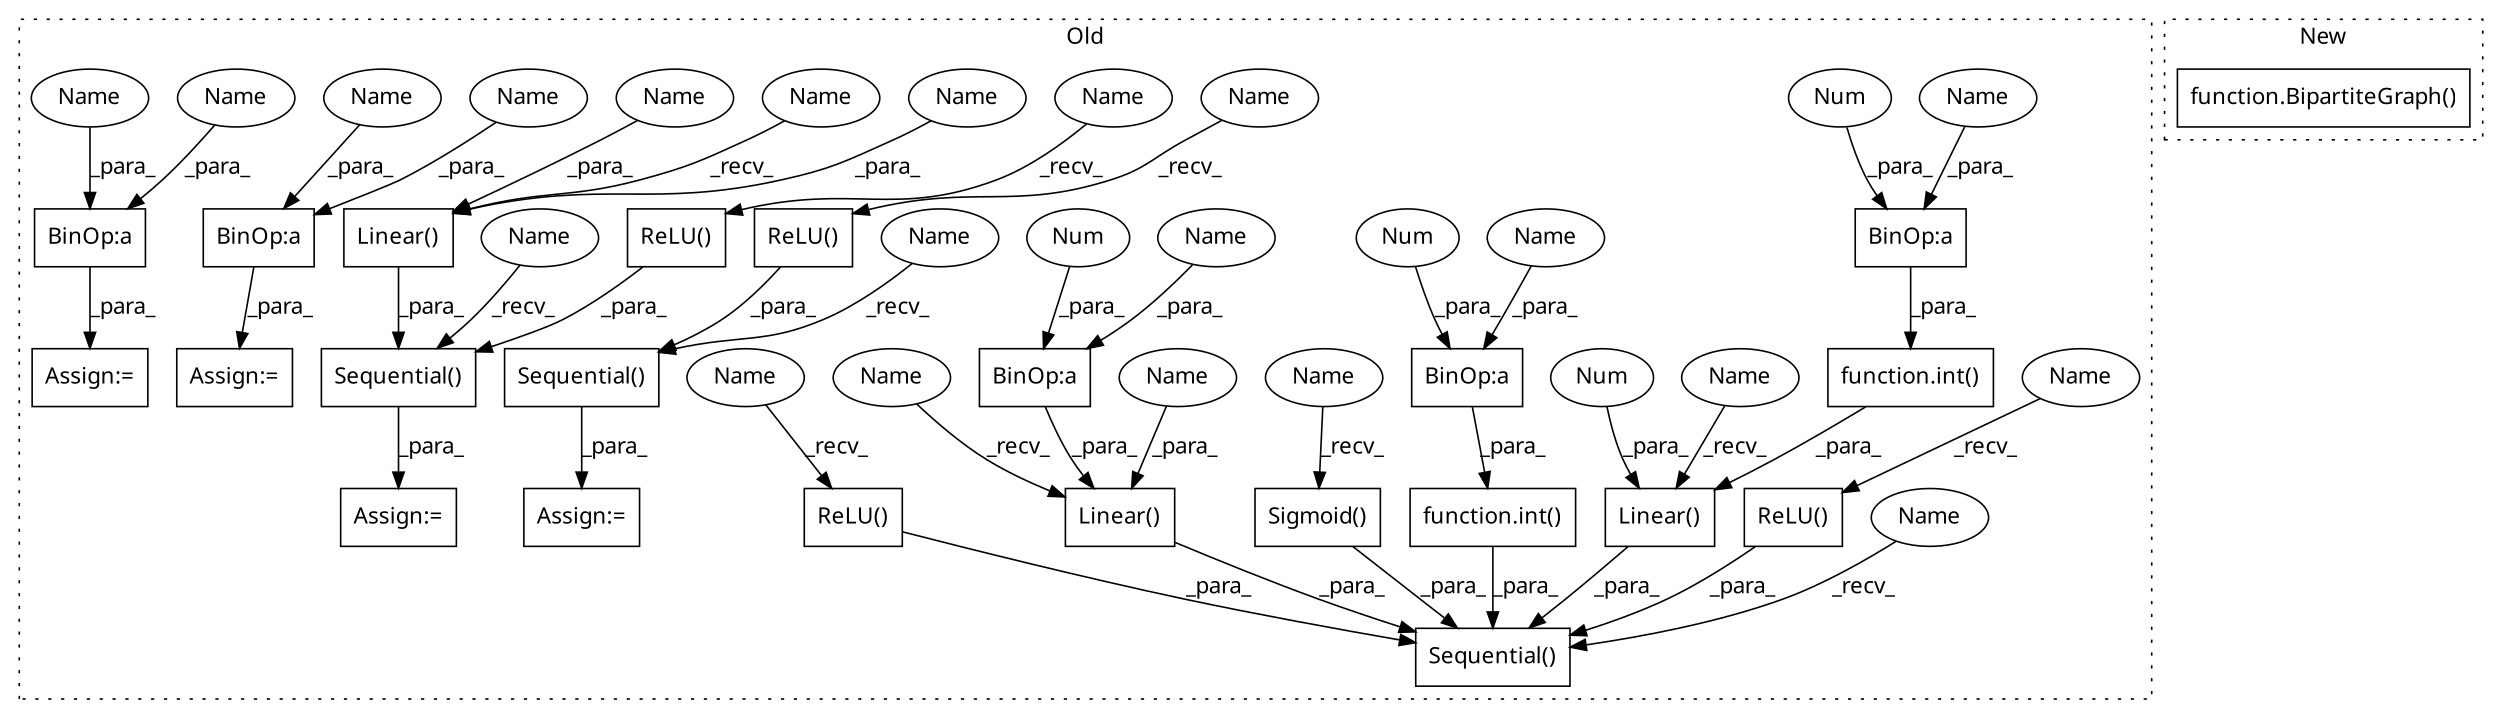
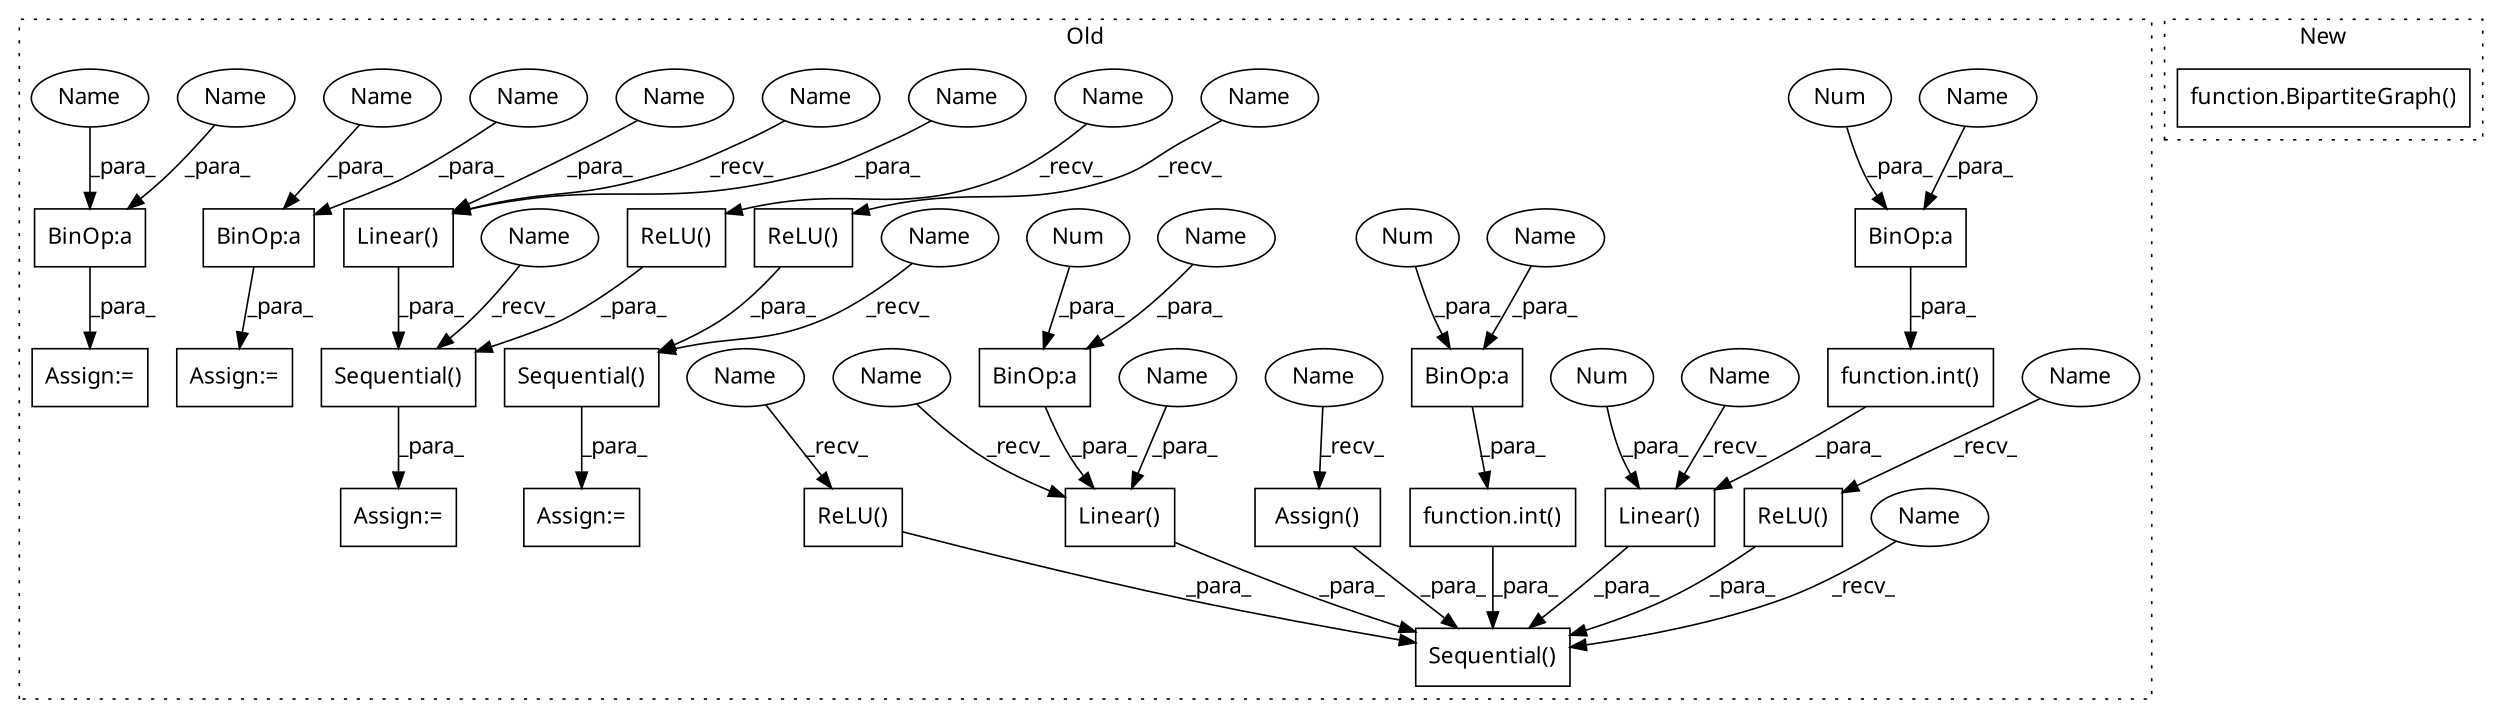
node "Sigmoid()": label "Sigmoid()" -> "Assign()"
